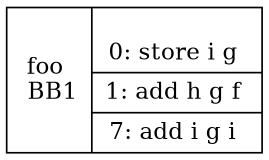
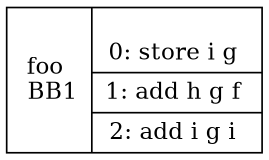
node "foo": text "7: add i g i" -> "2: add i g i"
